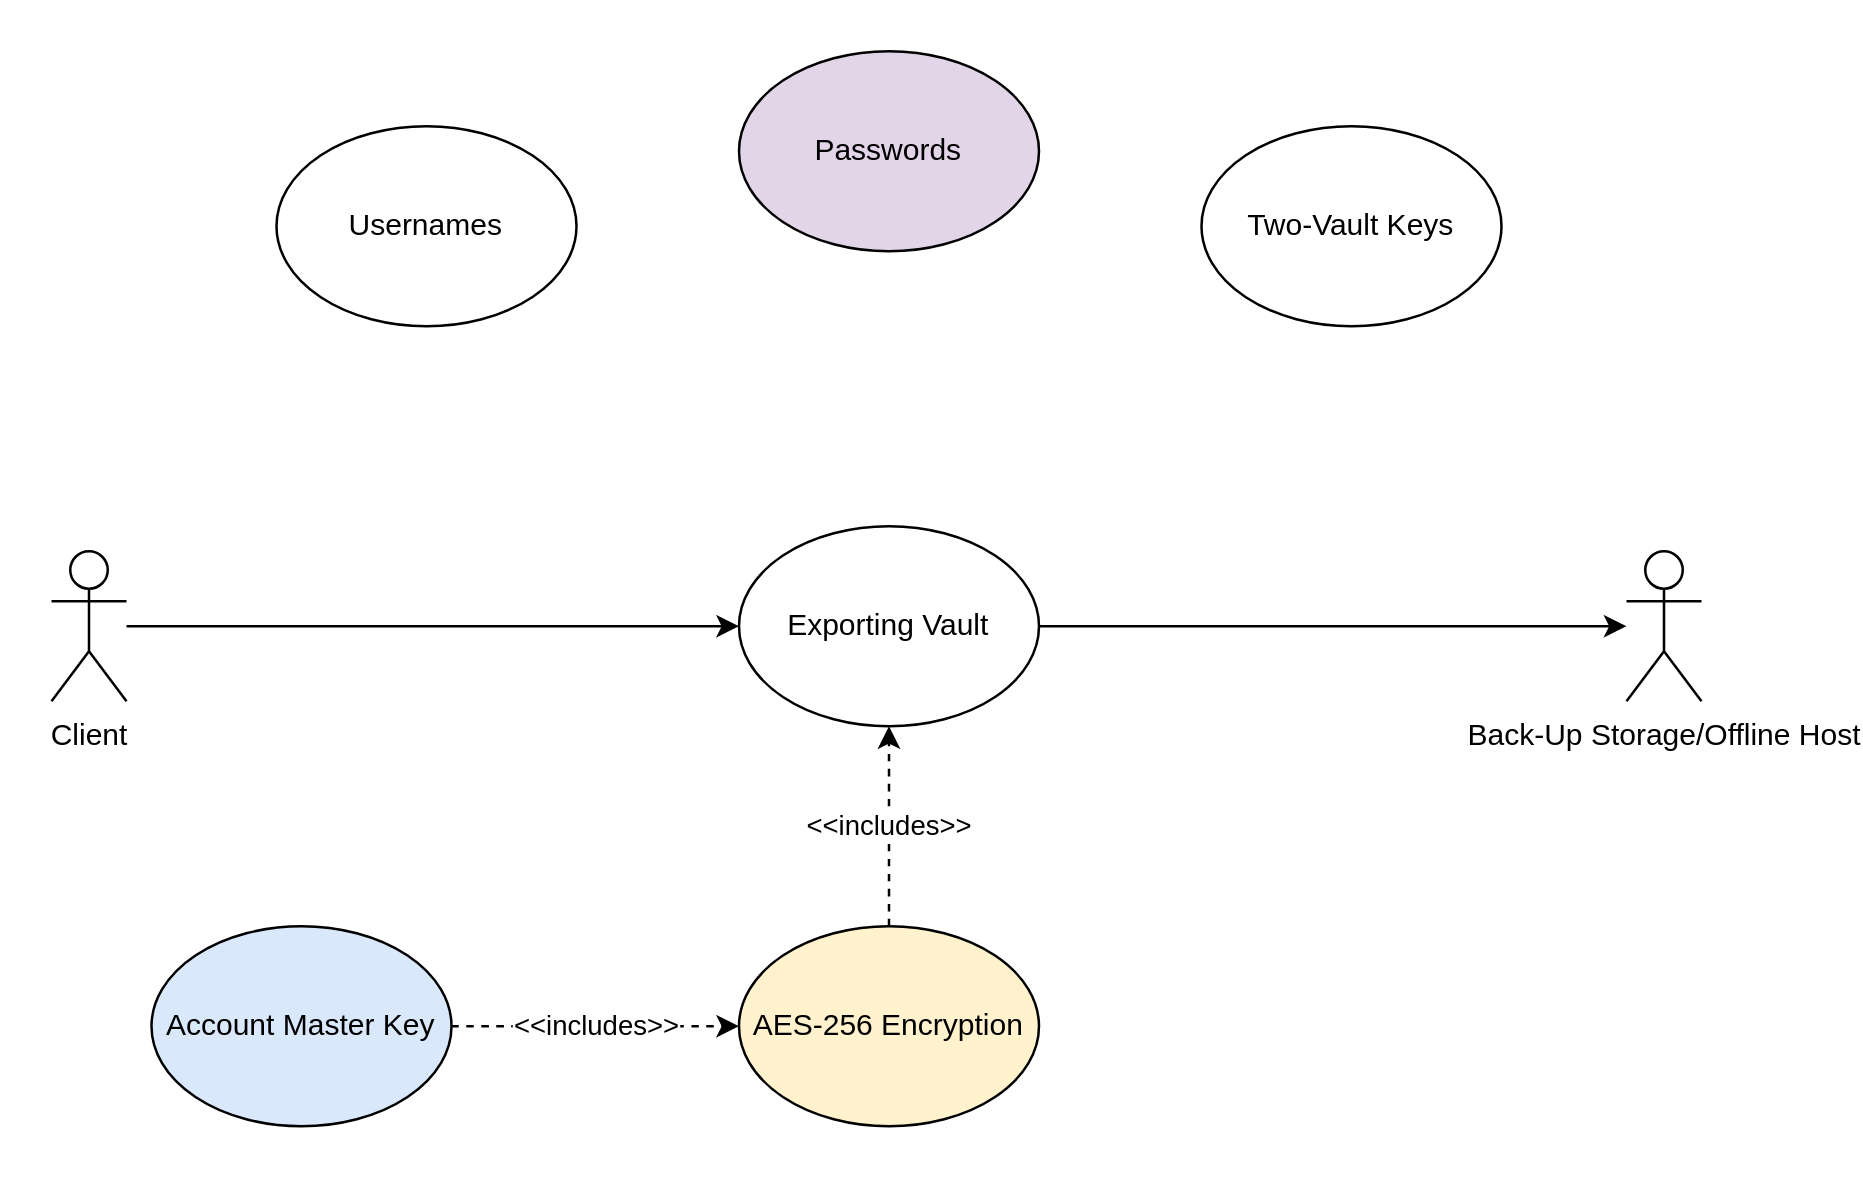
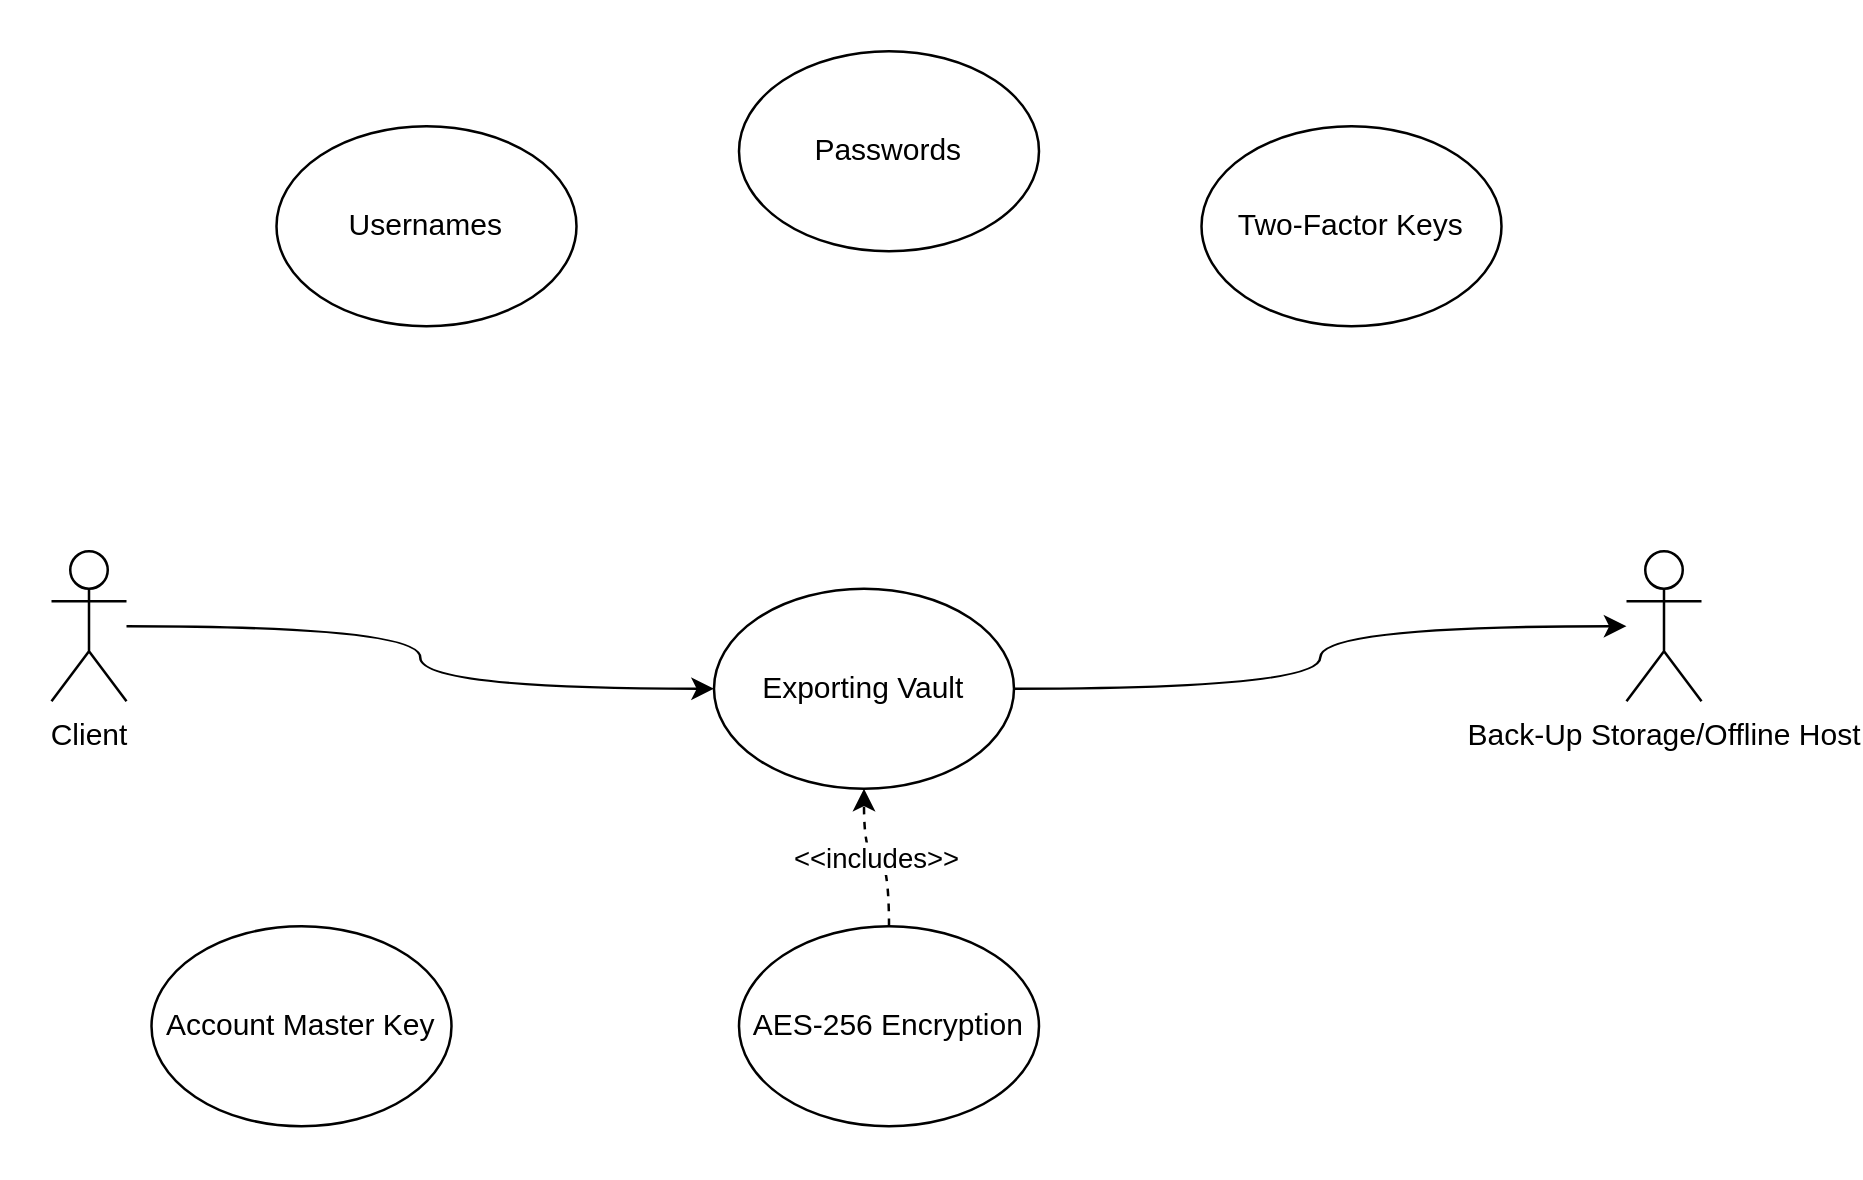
node "Passwords": fillcolor #e1d5e7 -> #ffffff
node "Two-Vault Keys": label "Two-Vault Keys" -> "Two-Factor Keys"
node "Exporting Vault": moved (889, 626) -> (864, 689)
node "Account Master Key": fillcolor #dae8fc -> #ffffff
edge "Account Master Key" -> "AES-256 Encryption": removed, label "<<includes>>"
node "AES-256 Encryption": fillcolor #fff2cc -> #ffffff
